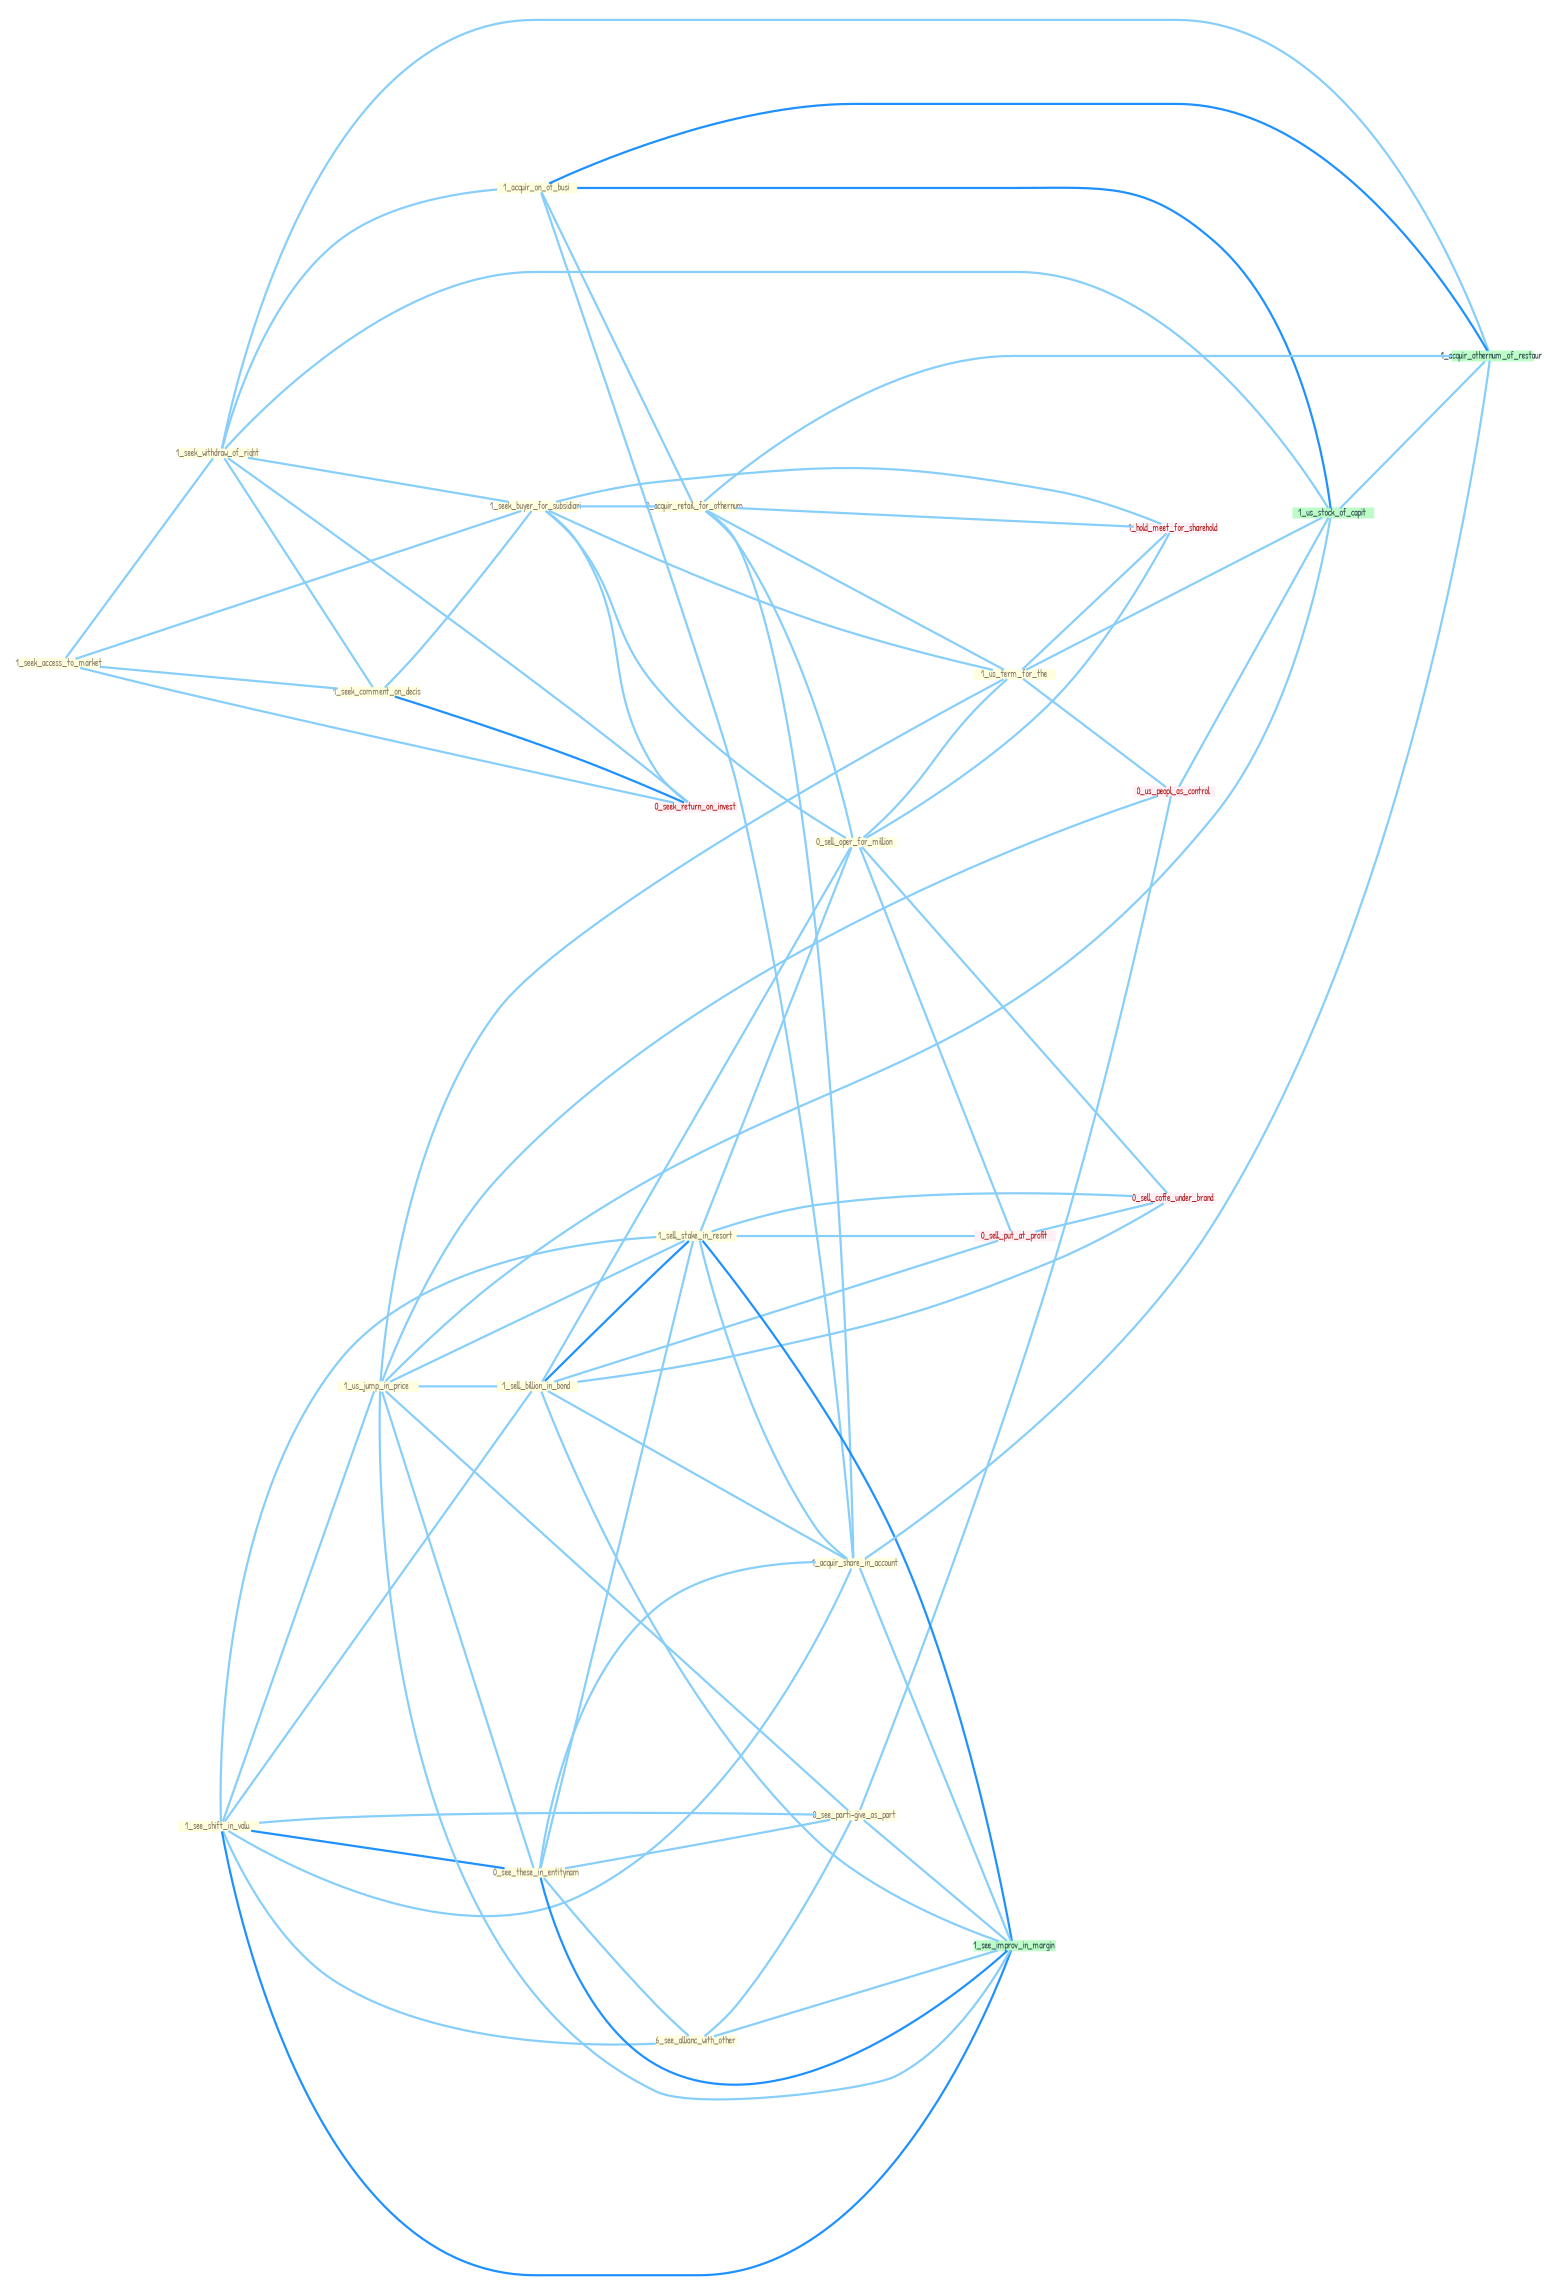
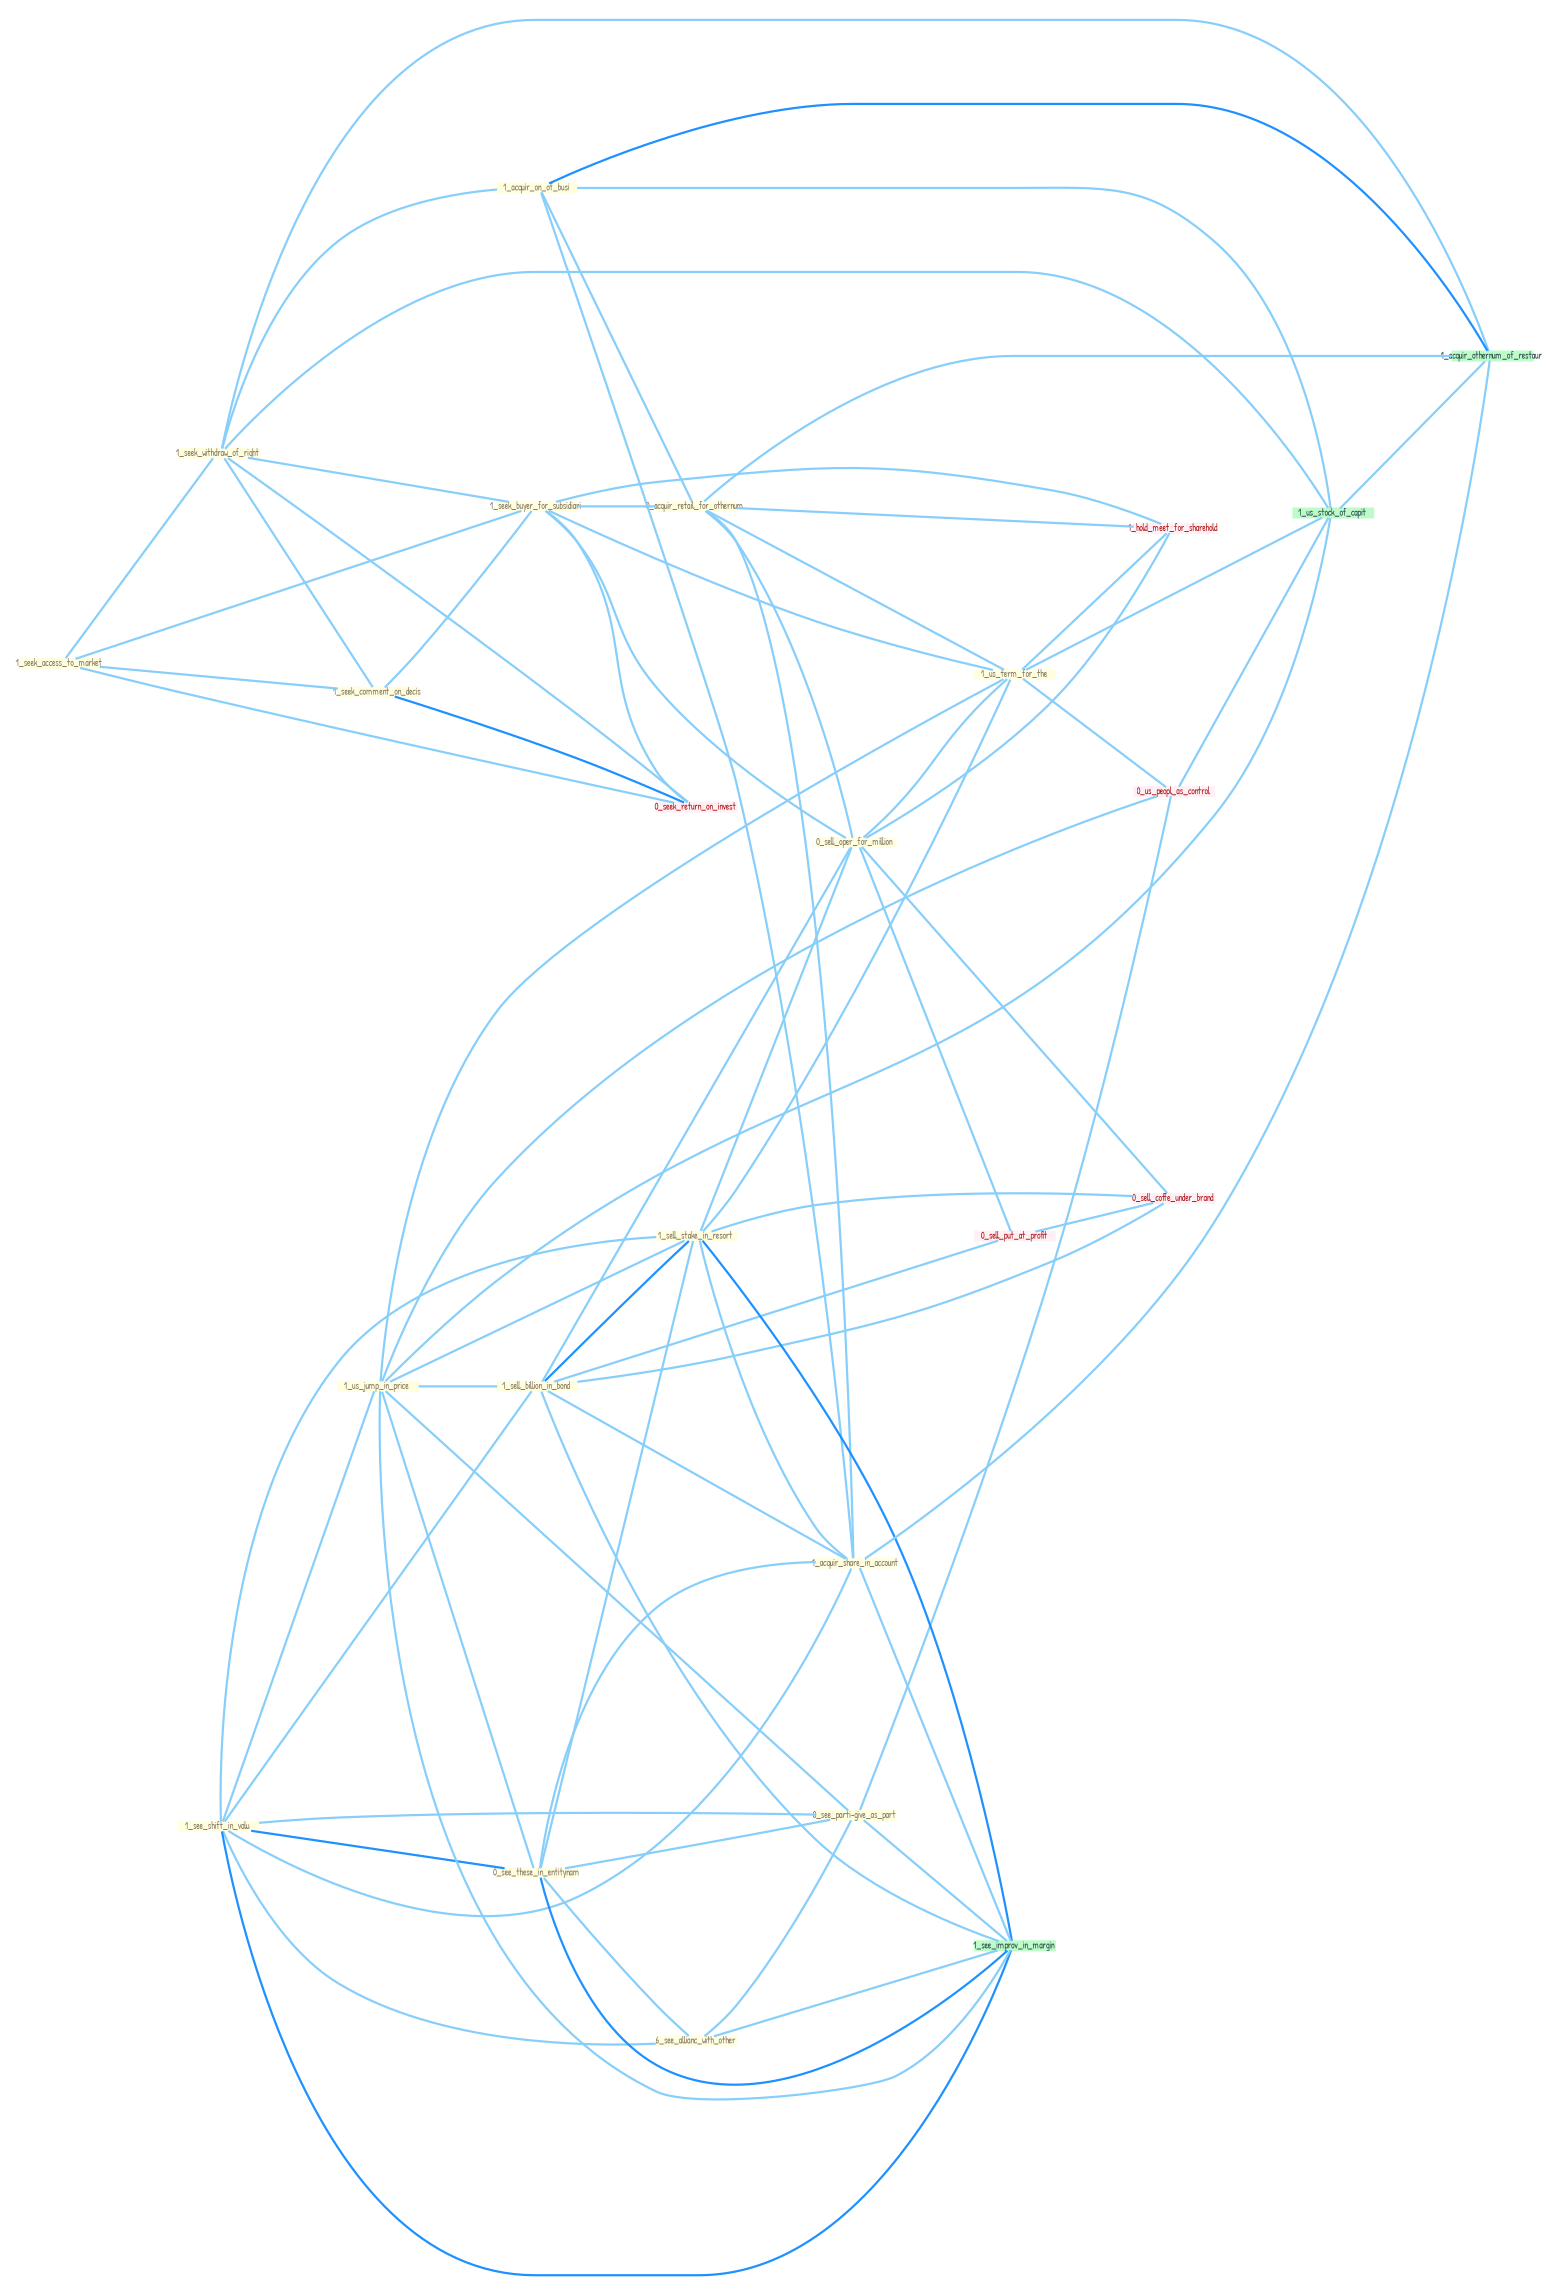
edge "1_acquir_on_of_busi" -- "1_us_stock_of_capit": color #1e90ff -> #87cefa
edge "1_sell_stake_in_resort" -- "0_sell_put_at_profit": now "1_sell_stake_in_resort" -- "1_us_term_for_the"
